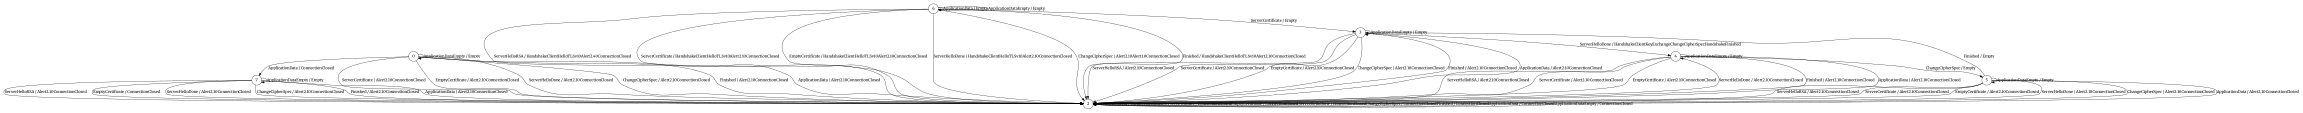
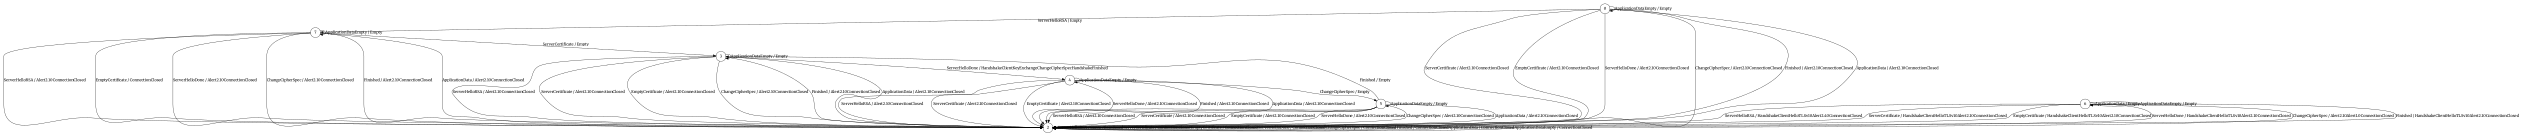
edge "6" -> "3": now "7" -> "3"
edge "0" -> "7": label "ApplicationData / ConnectionClosed" -> "ServerHelloRSA / Empty"
